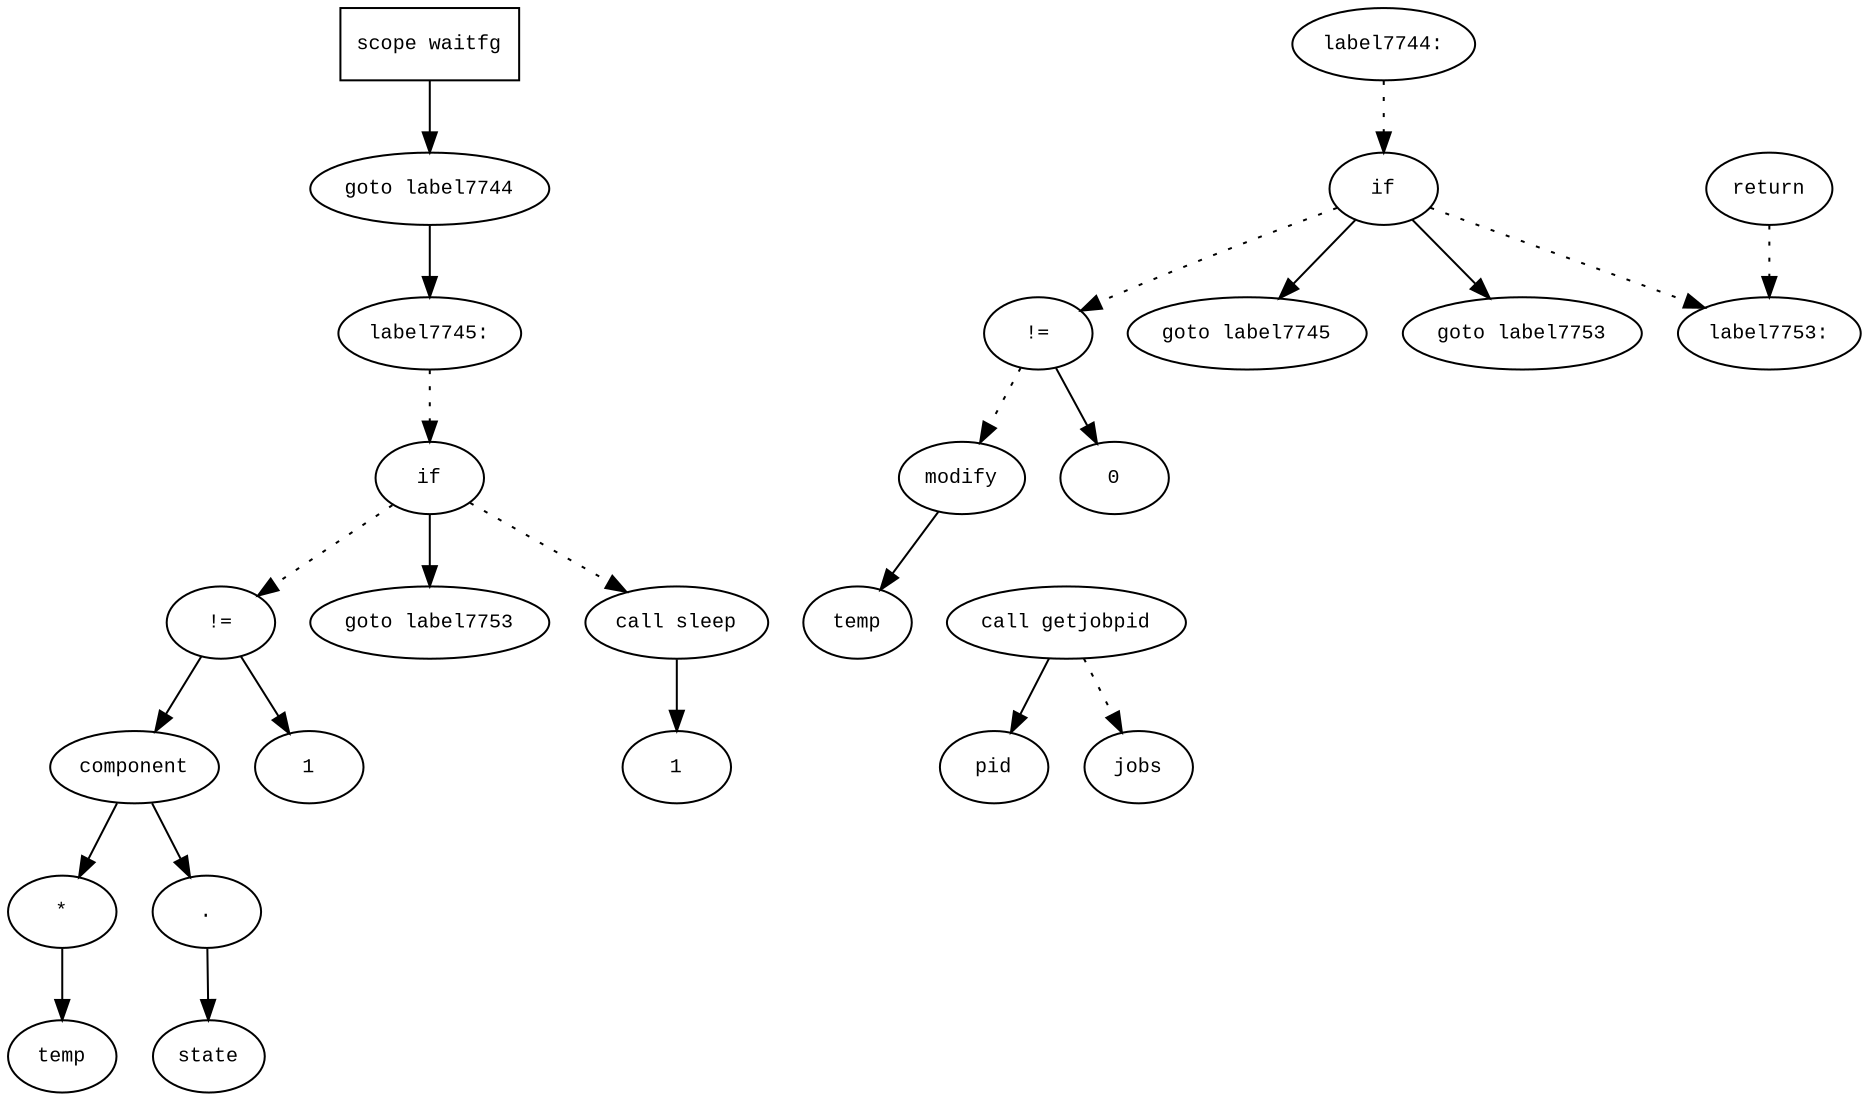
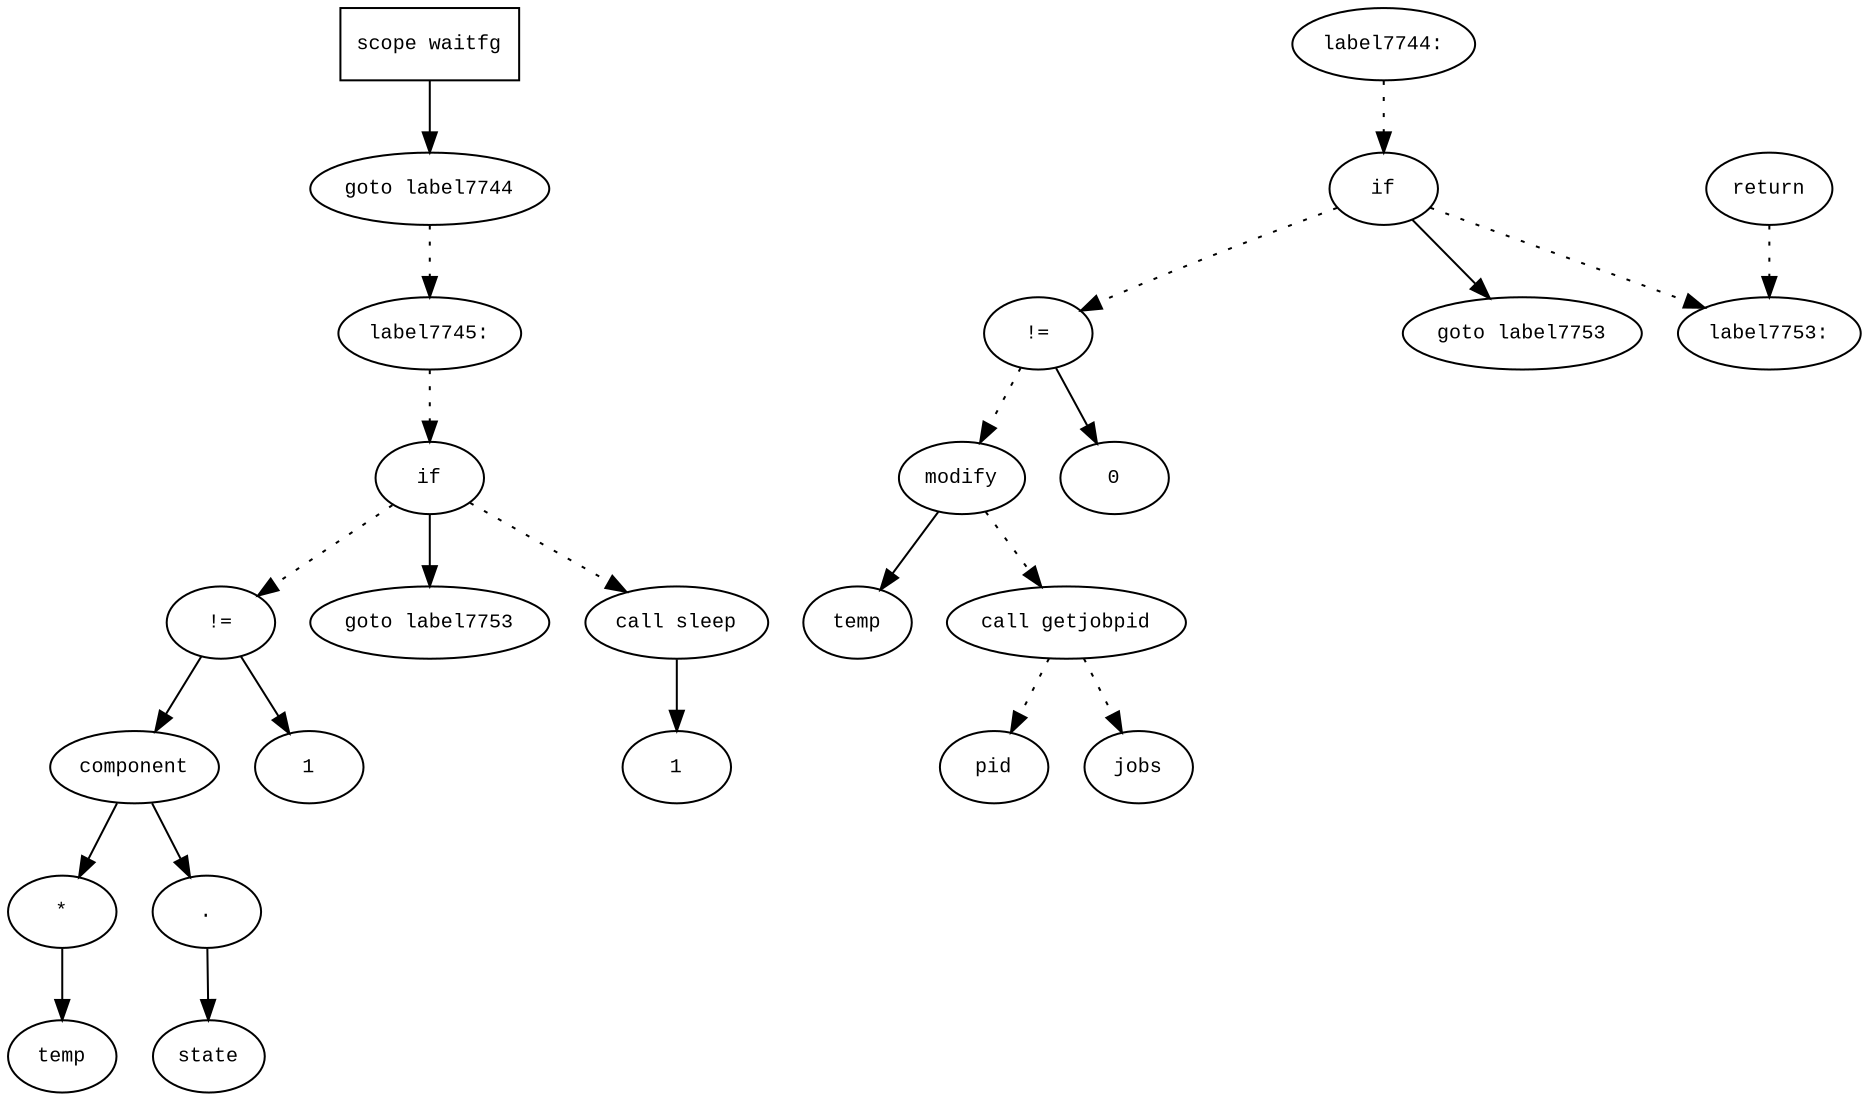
edge "goto label7744" -> "label7745:": style solid -> dotted
node "goto label7745": removed
edge "modify" -> "call getjobpid": added
edge "call getjobpid" -> "pid": style solid -> dotted
